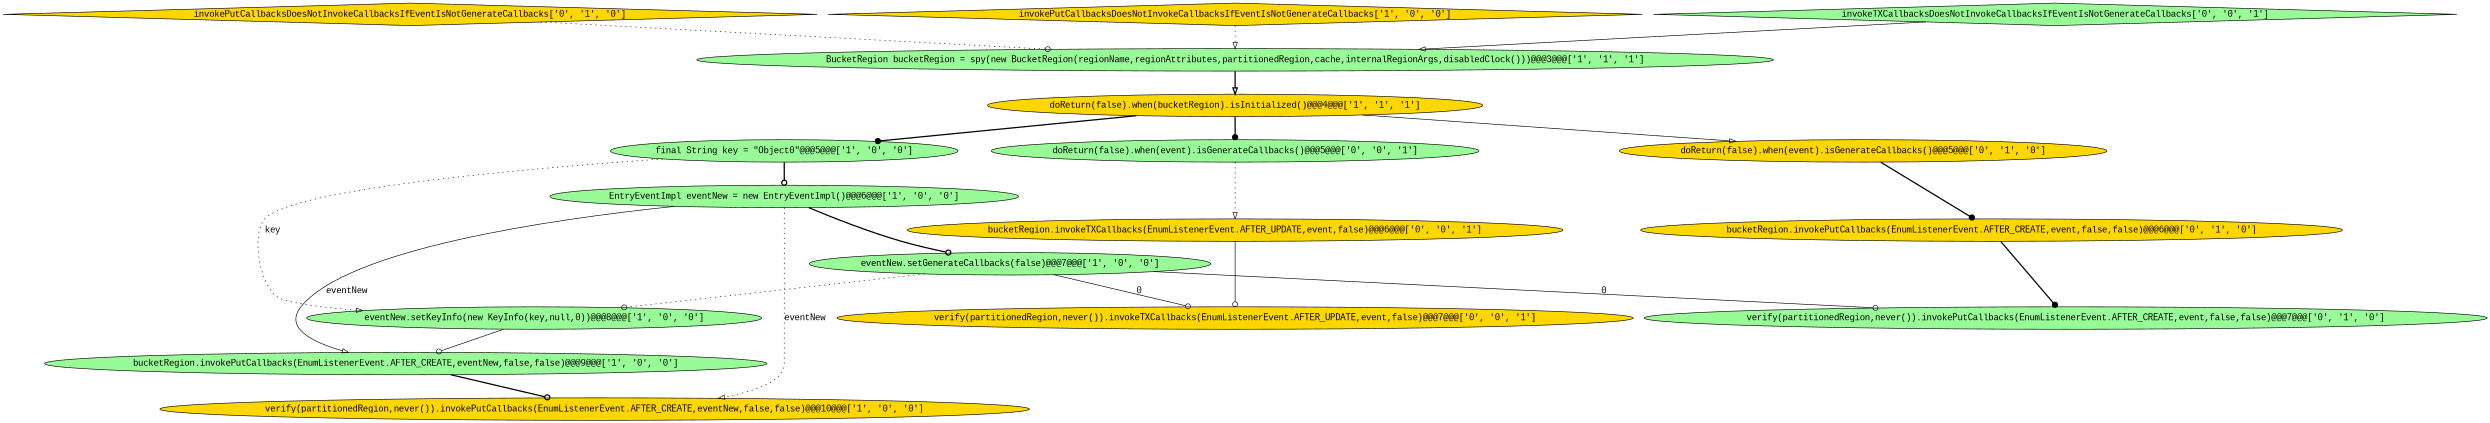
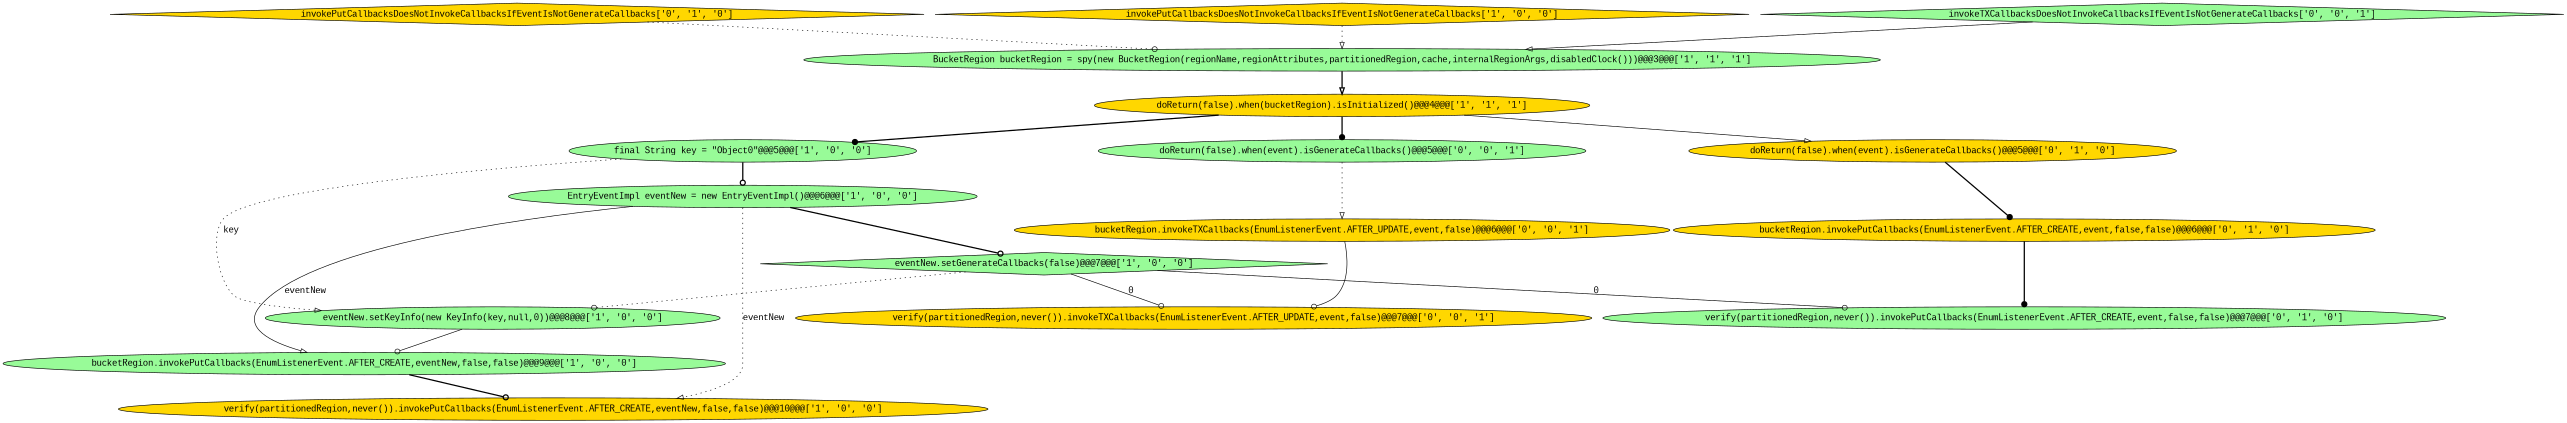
node "eventNew.setGenerateCallbacks(false)@@@7@@@['1', '0', '0']": shape ellipse -> diamond
